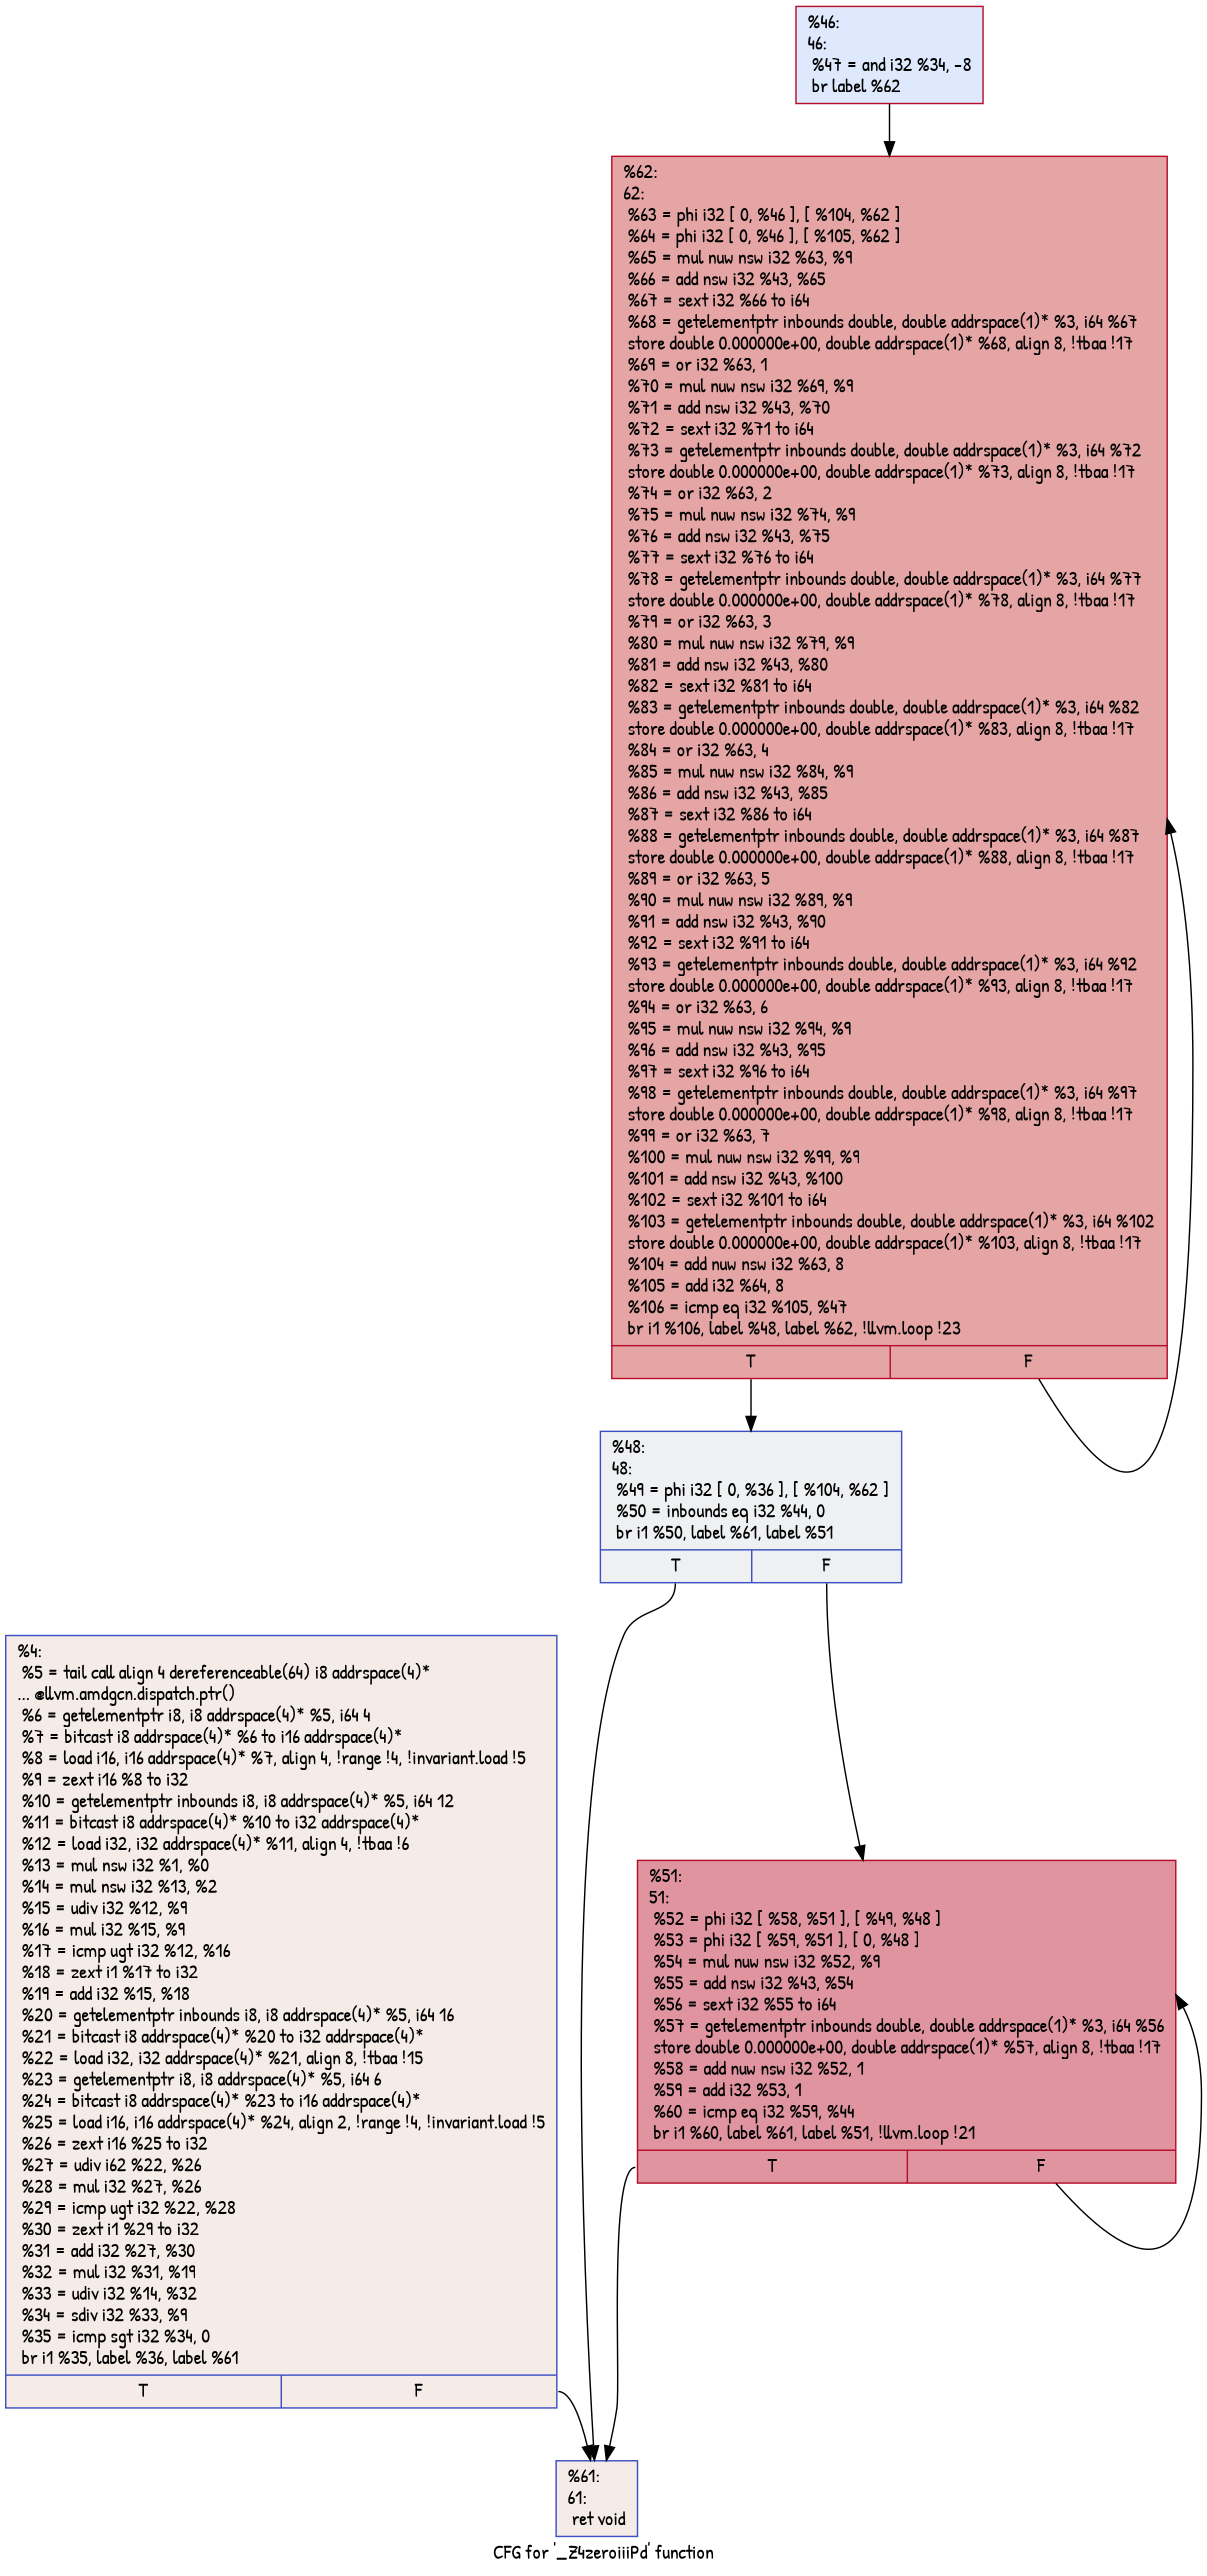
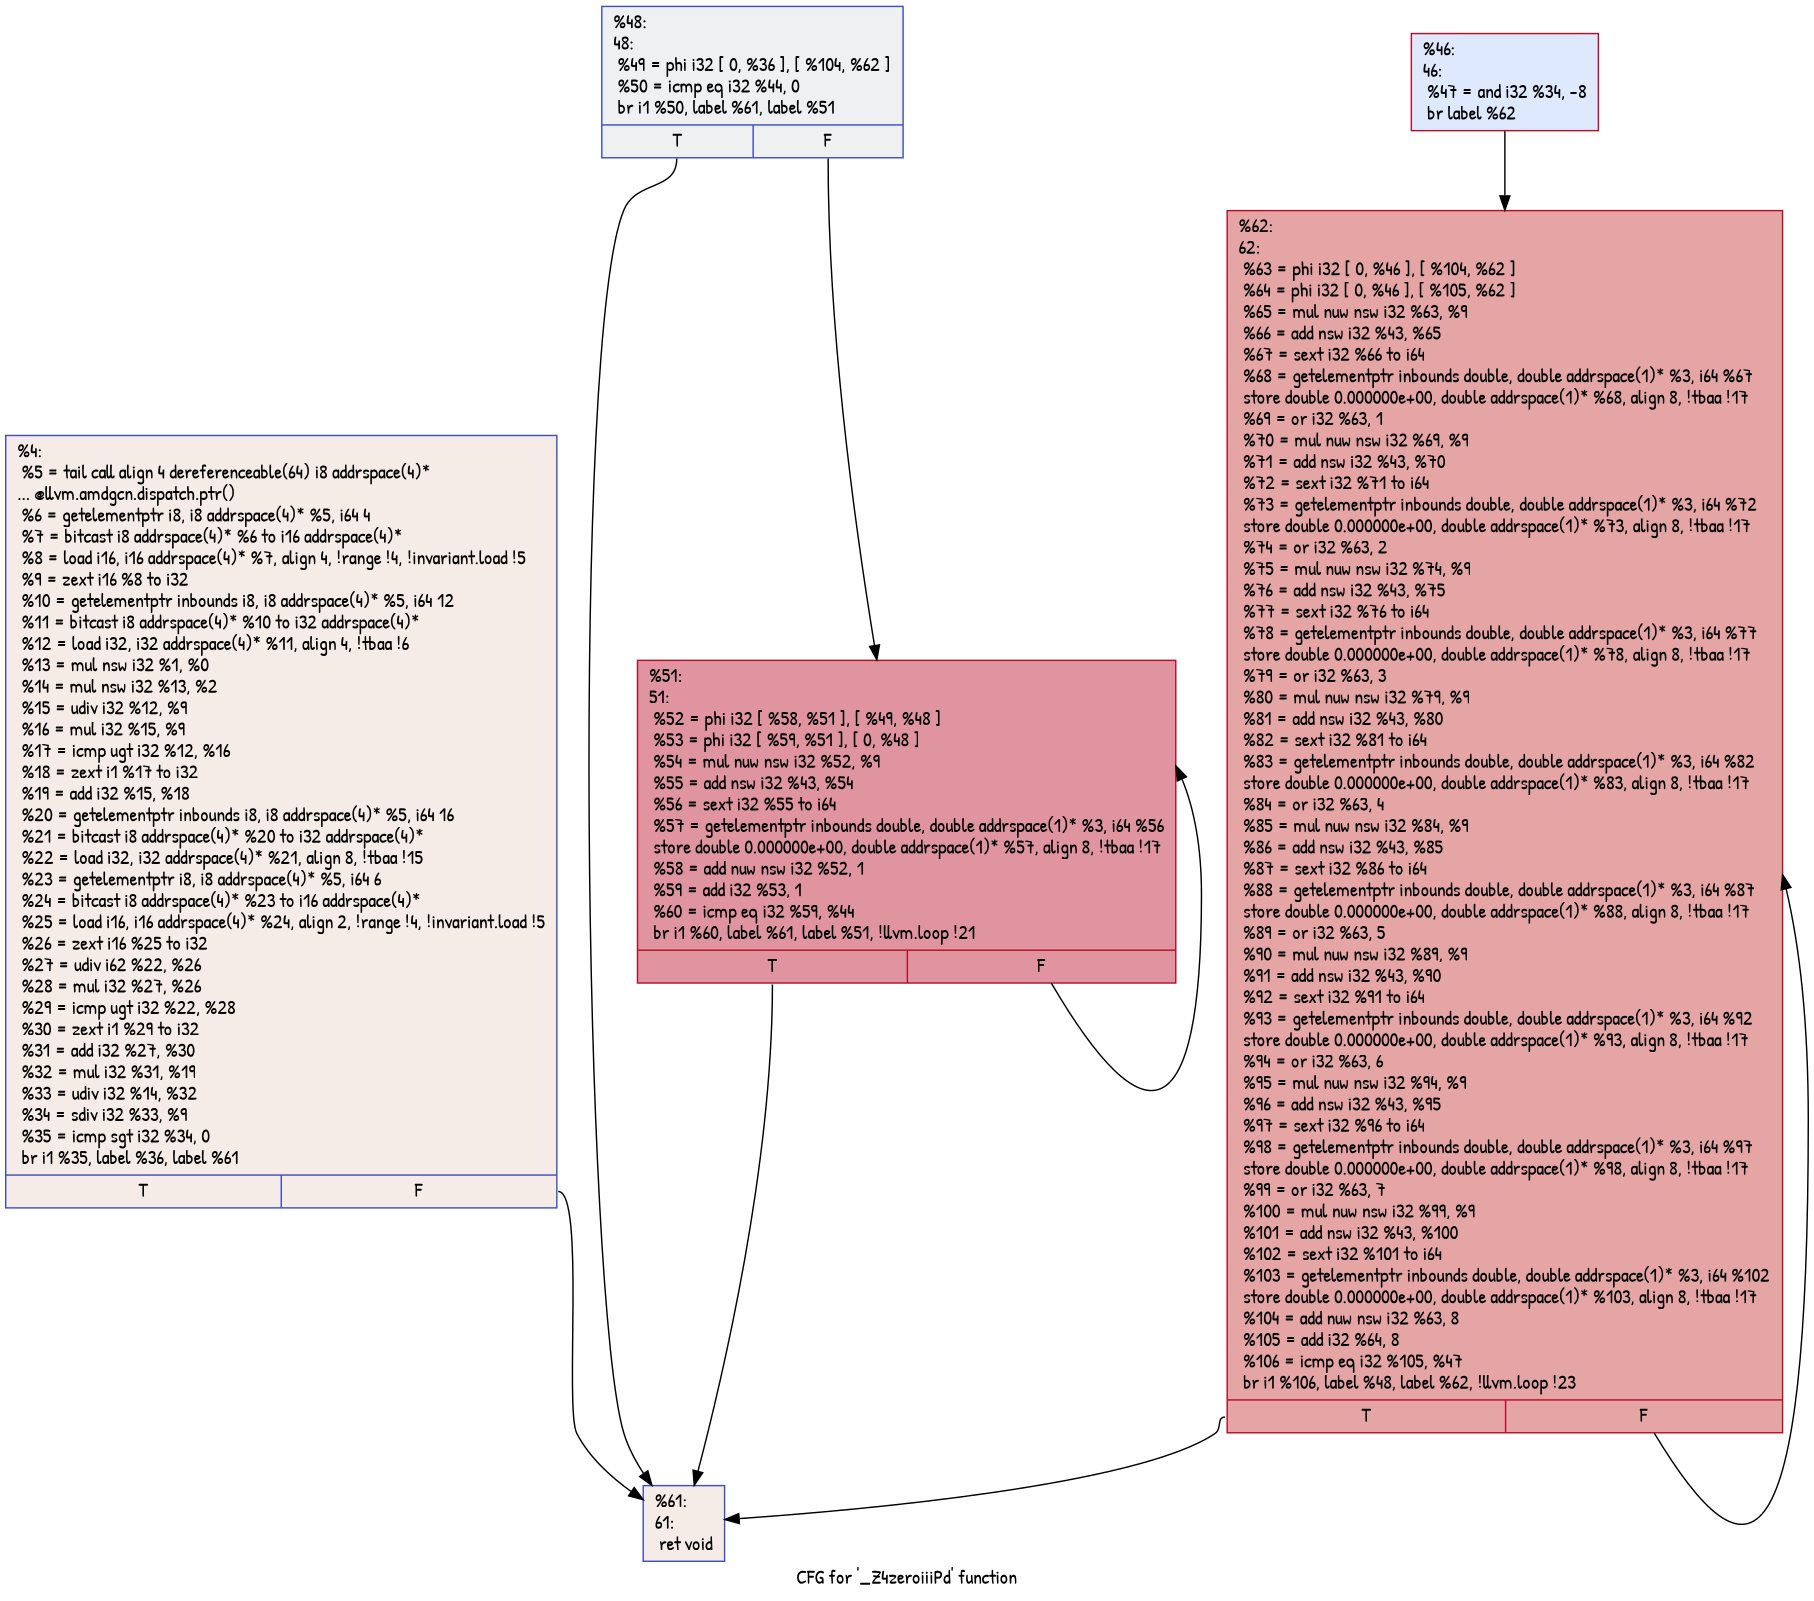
edge "%62:" -> "%48:": now "%62:" -> "%61:"
node "%48:": text "%50 = inbounds eq i32 %44, 0" -> "%50 = icmp eq i32 %44, 0"
